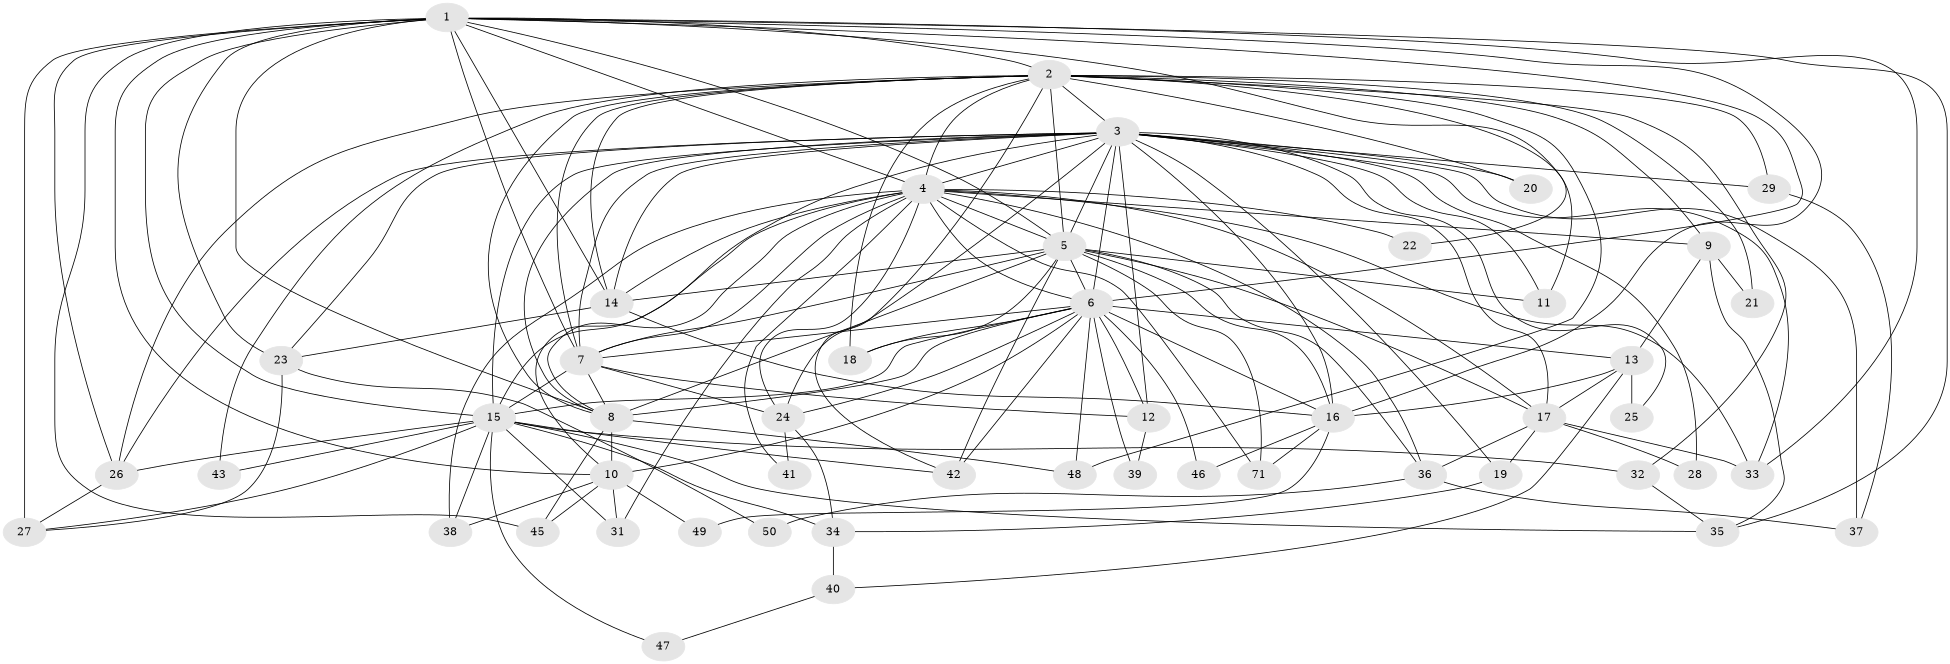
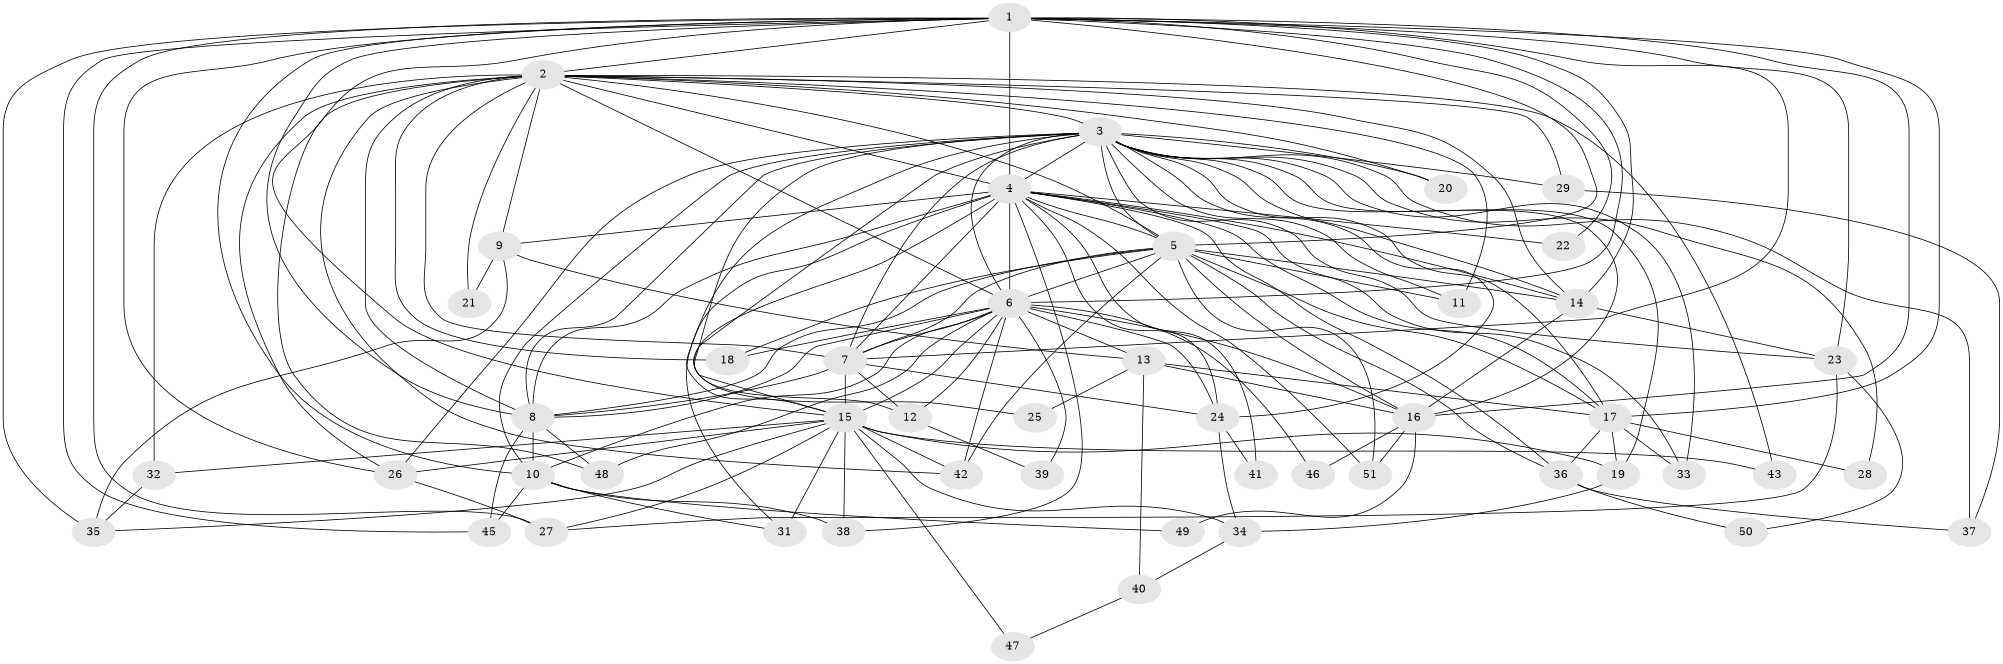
edge "1" -- "33": now "1" -- "17"
edge "2" -- "6": added
edge "15" -- "19": added
node "71": label "71" -> "51"
